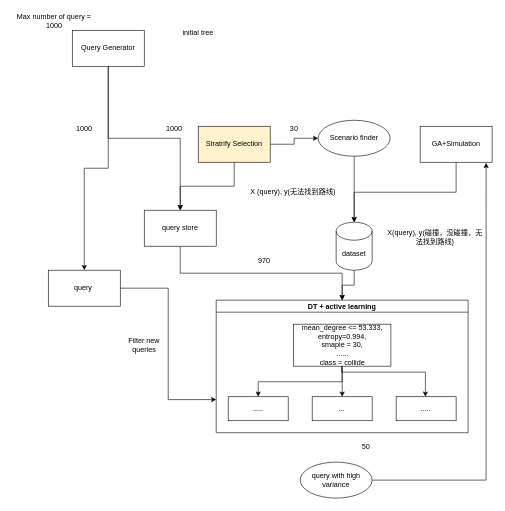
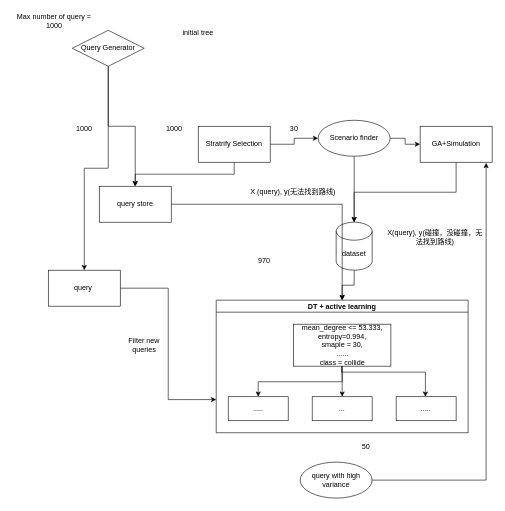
node "Query Generator": shape rectangle -> diamond
edge "Scenario finder" -> "GA+Simulation": added
node "Stratrify Selection": fillcolor #fff2cc -> #ffffff
node "query store": moved (180, 228) -> (135, 204)
